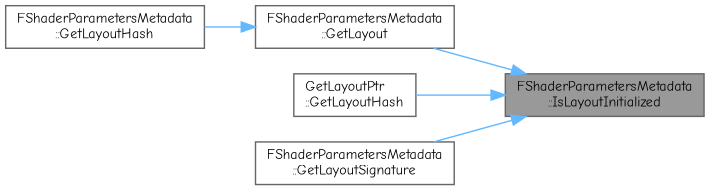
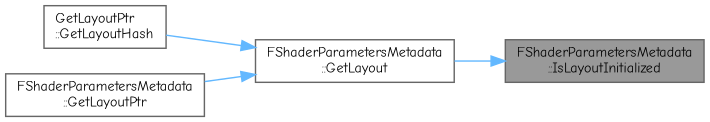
node "FShaderParametersMetadata ::GetLayoutHash": label "FShaderParametersMetadata ::GetLayoutHash" -> "FShaderParametersMetadata ::GetLayoutPtr"
edge "GetLayoutPtr ::GetLayoutHash" -> "FShaderParametersMetadata ::IsLayoutInitialized": now "GetLayoutPtr ::GetLayoutHash" -> "FShaderParametersMetadata ::GetLayout"
node "FShaderParametersMetadata ::GetLayoutSignature": removed
